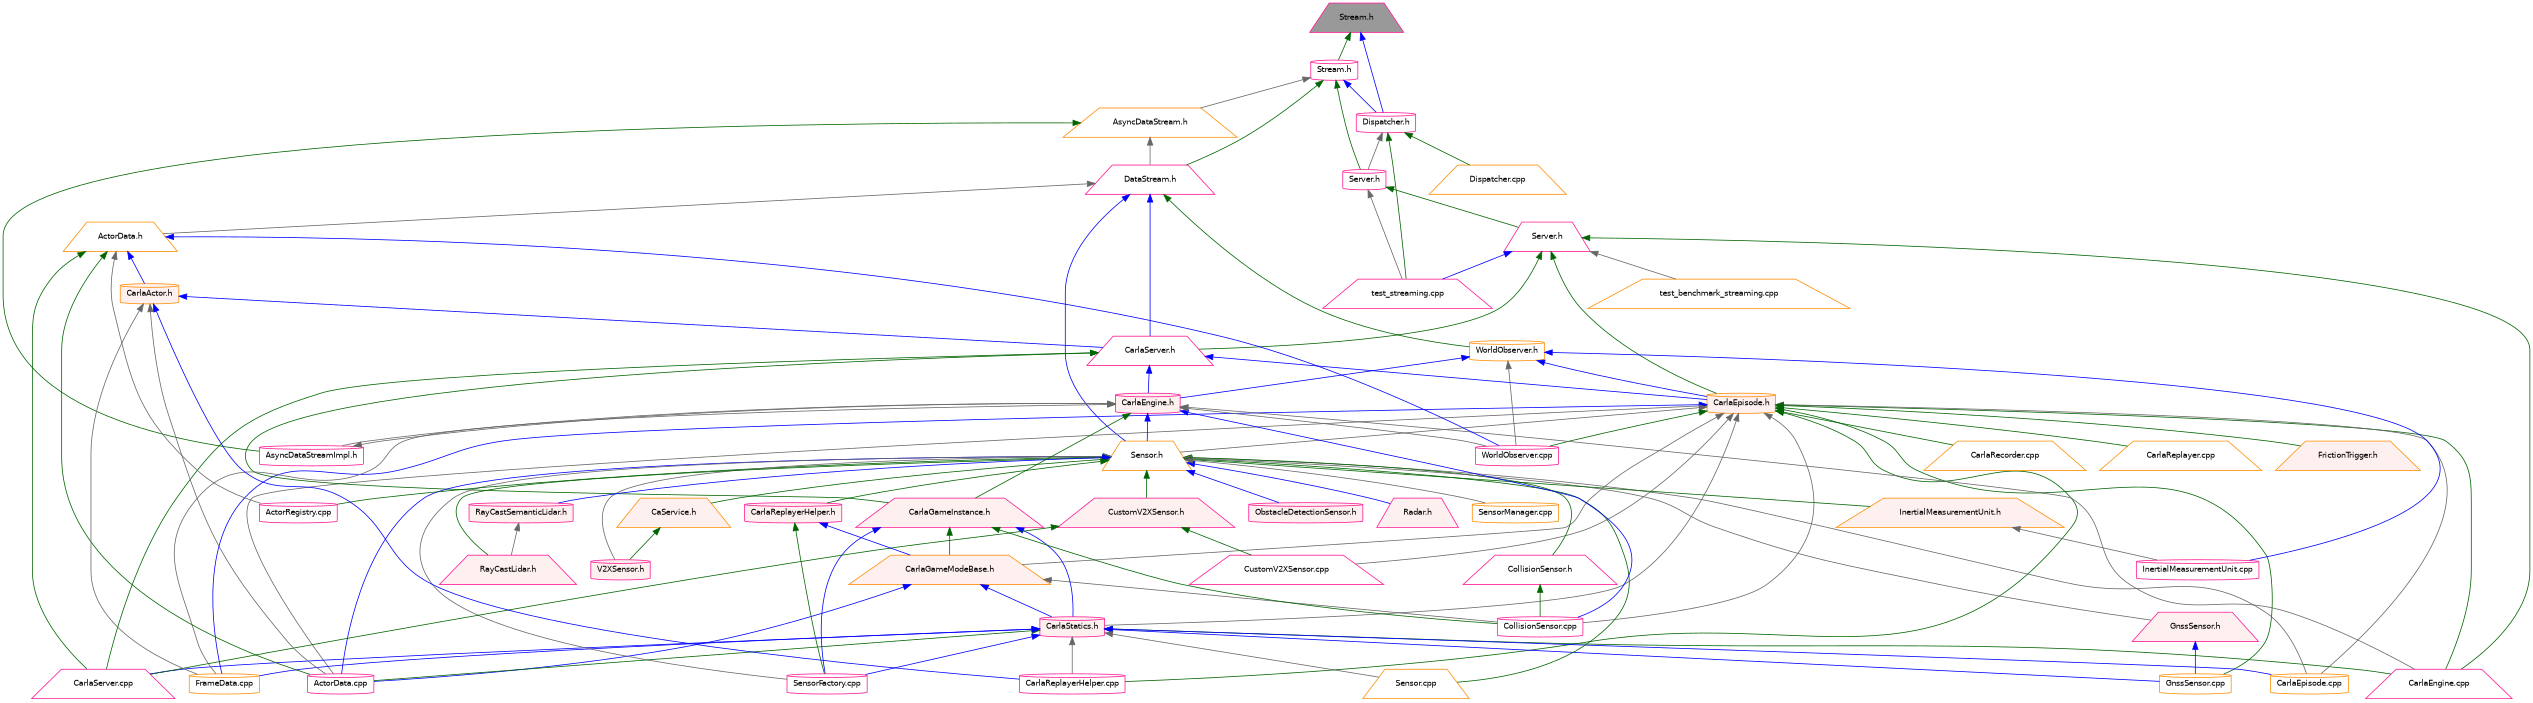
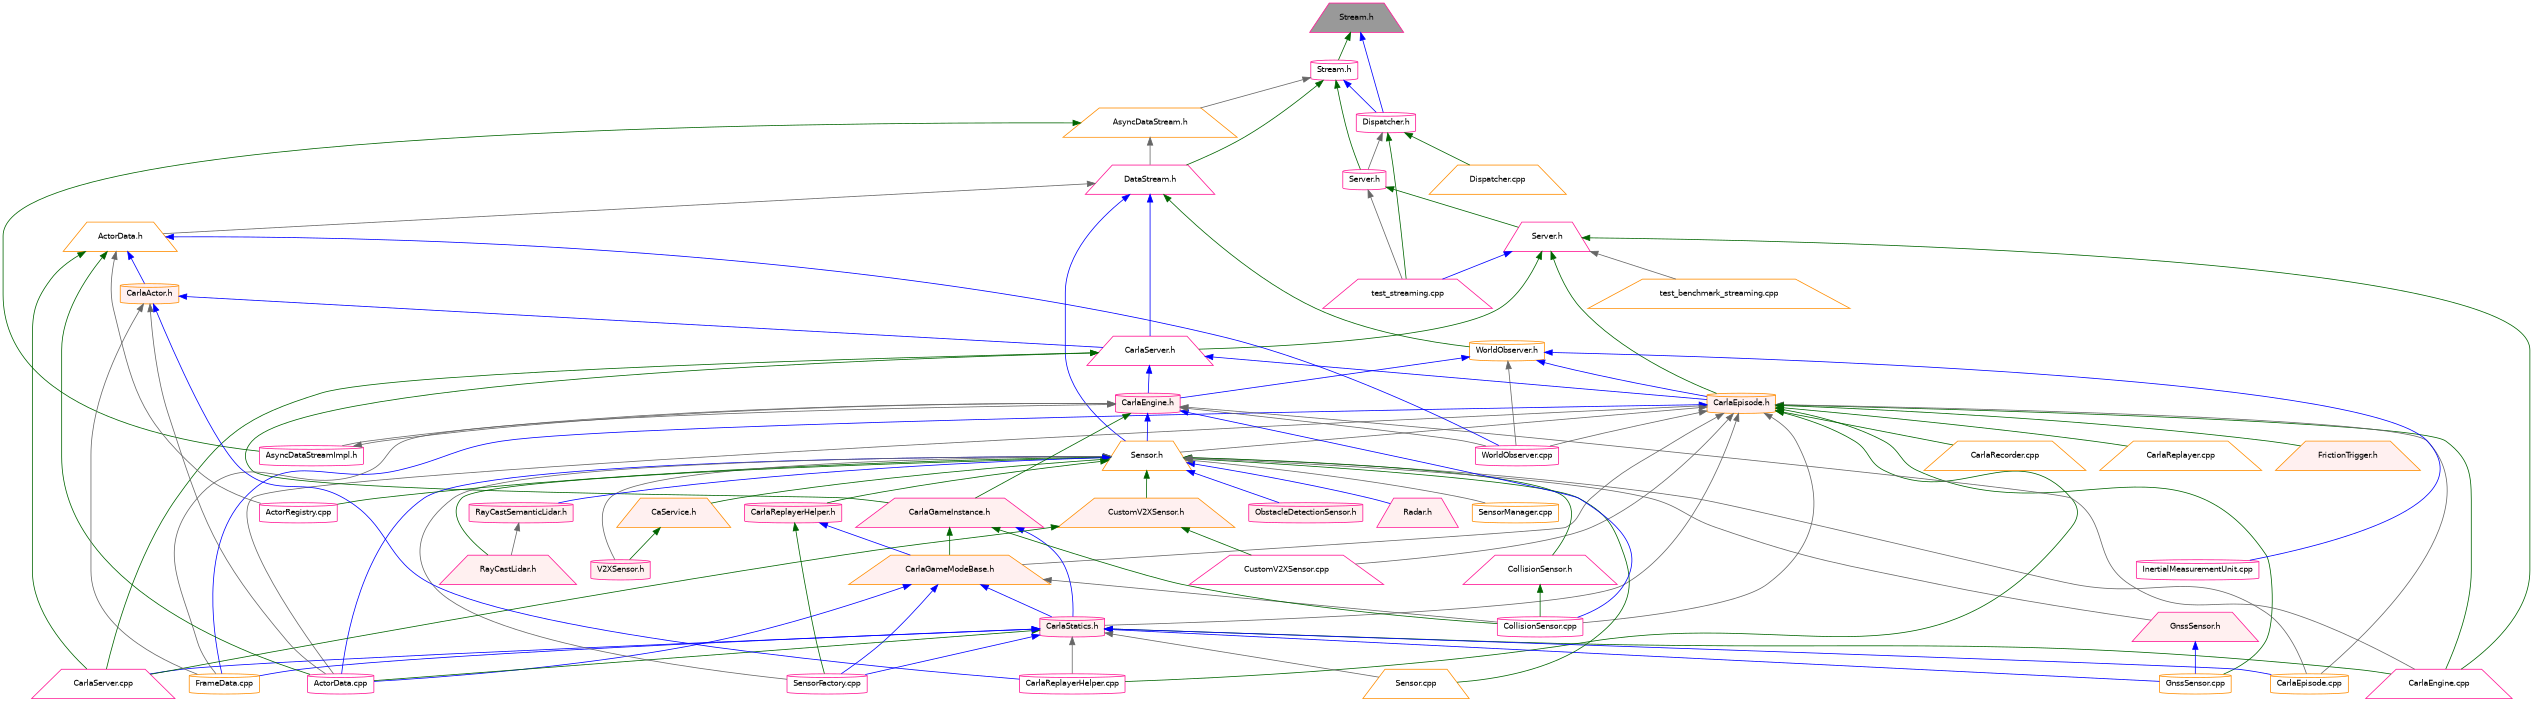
edge "WorldObserver.cpp" -> "CarlaEpisode.h": color darkgreen -> gray40
node "CustomV2XSensor.h": color deeppink -> darkorange
node "InertialMeasurementUnit.h": removed
edge "SensorFactory.cpp" -> "CarlaGameInstance.h": now "SensorFactory.cpp" -> "CarlaGameModeBase.h"
